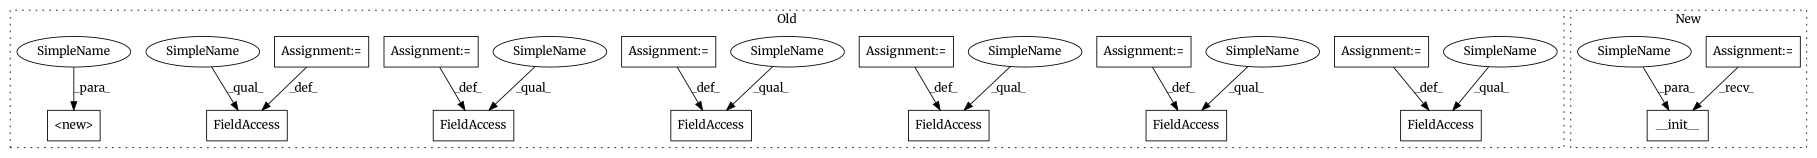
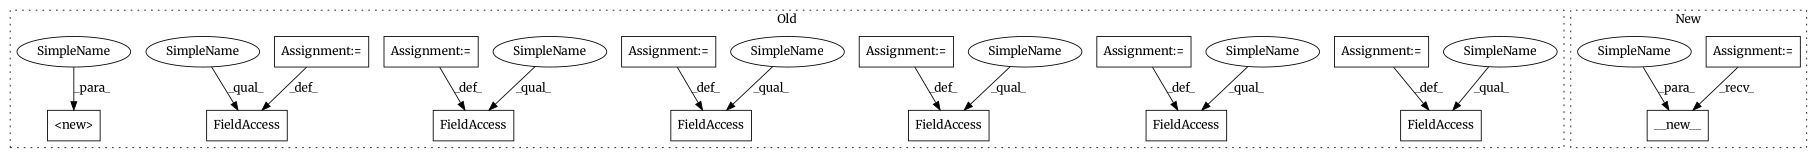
node "__init__": label "__init__" -> "__new__"
